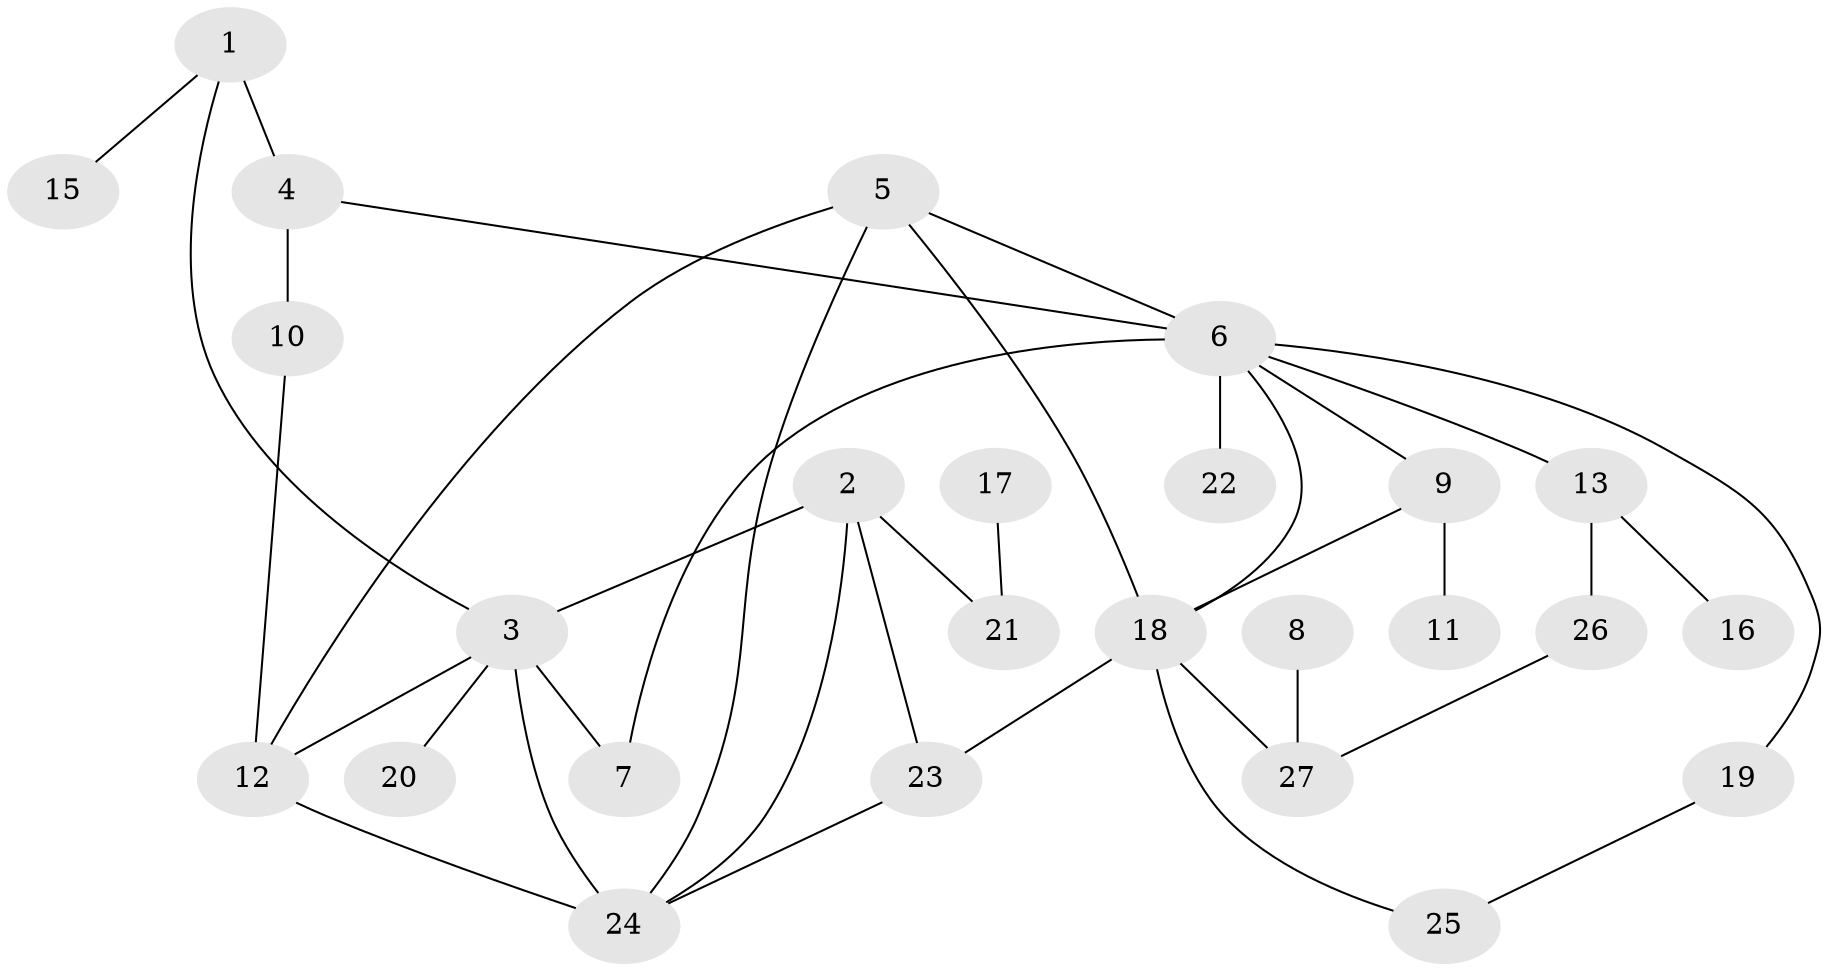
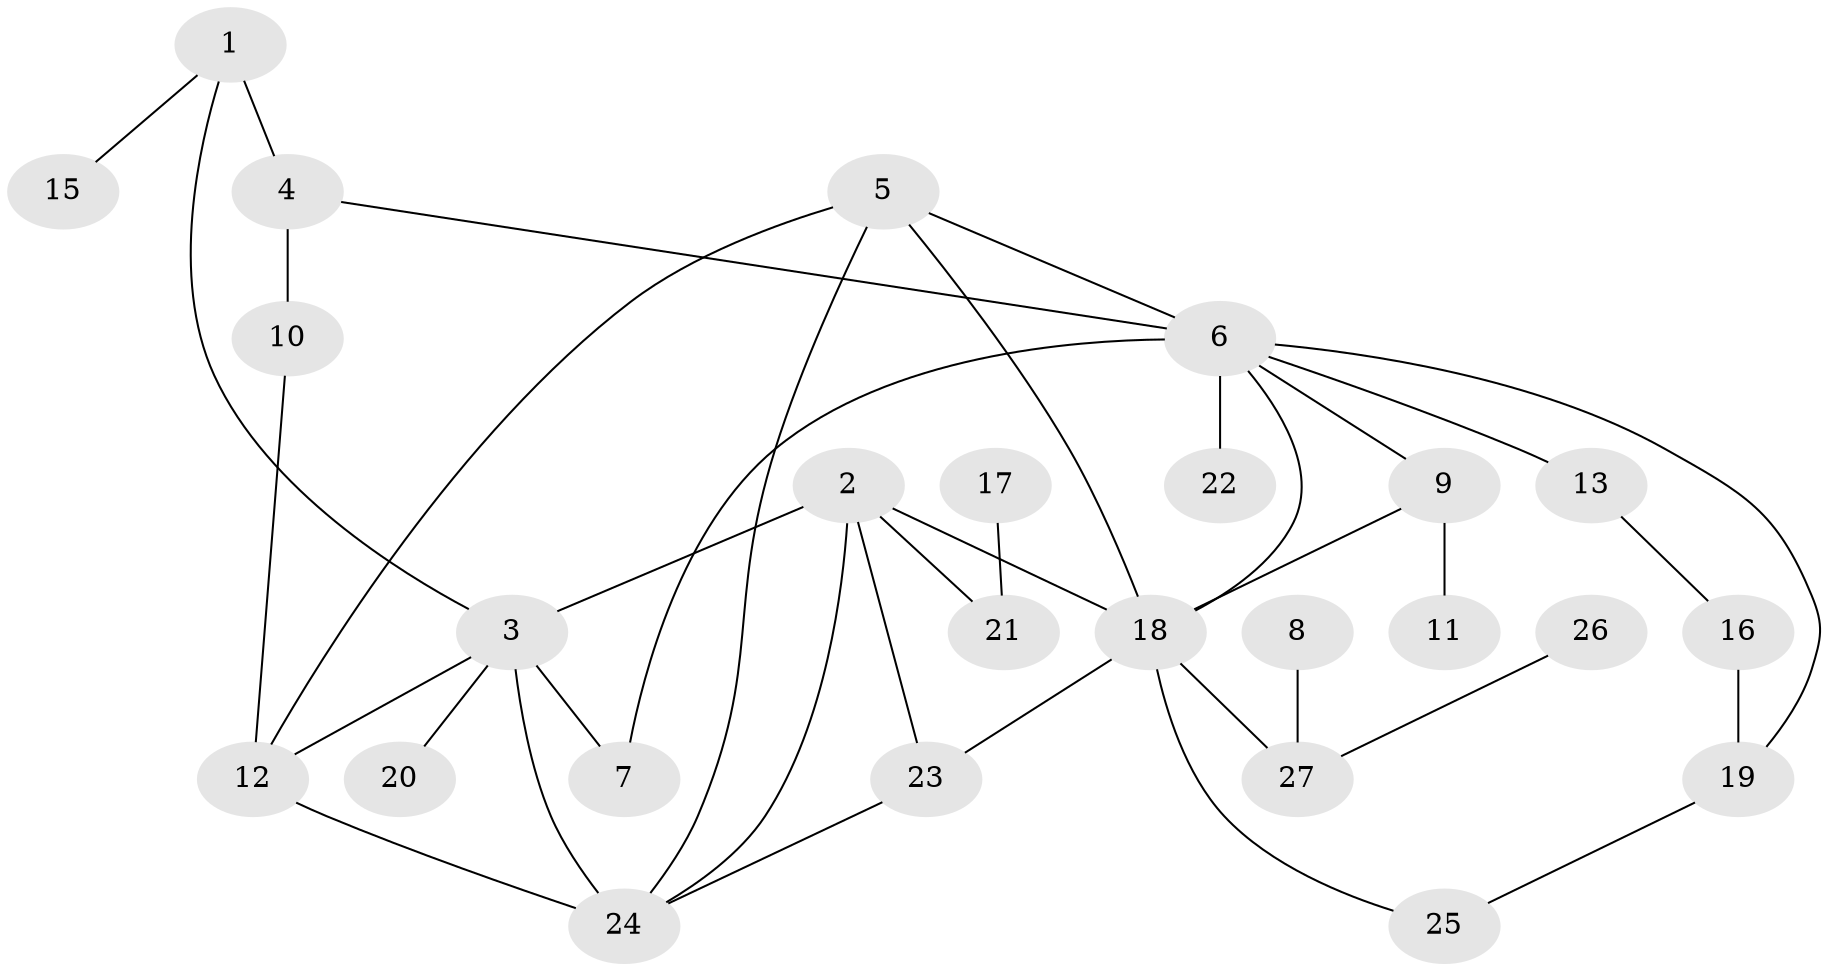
edge "2" -- "18": added
edge "13" -- "26": removed
edge "16" -- "19": added
